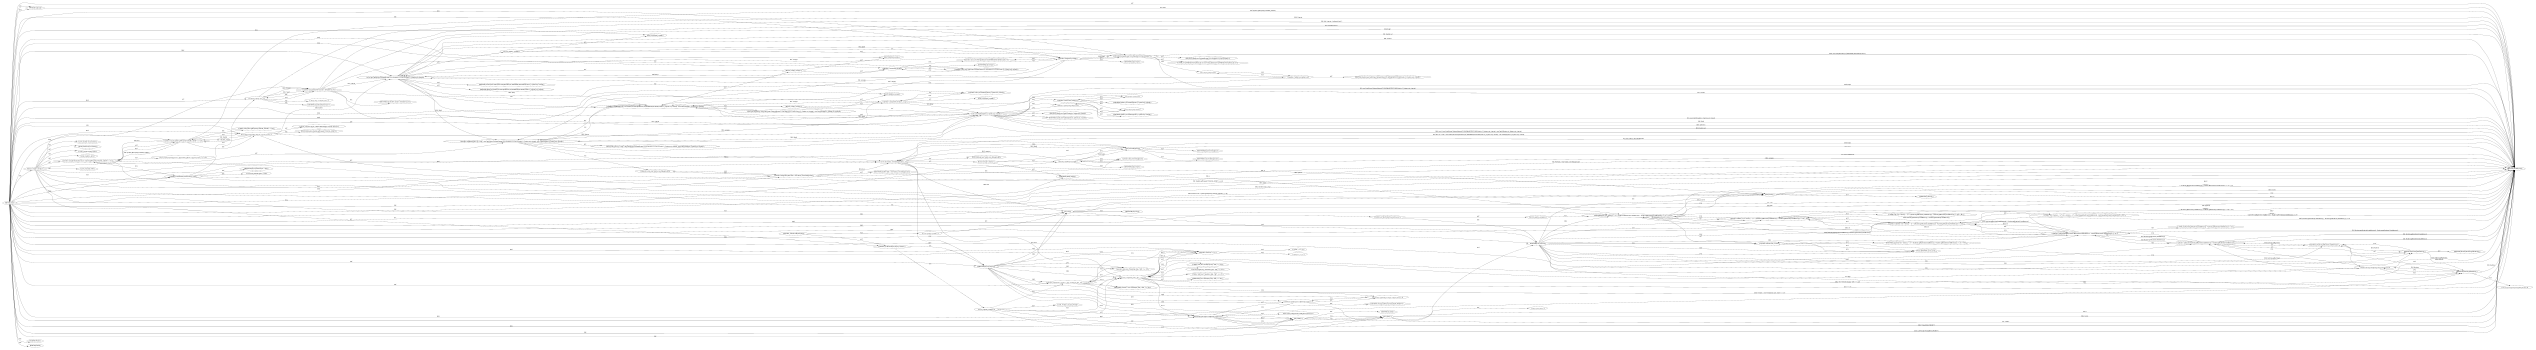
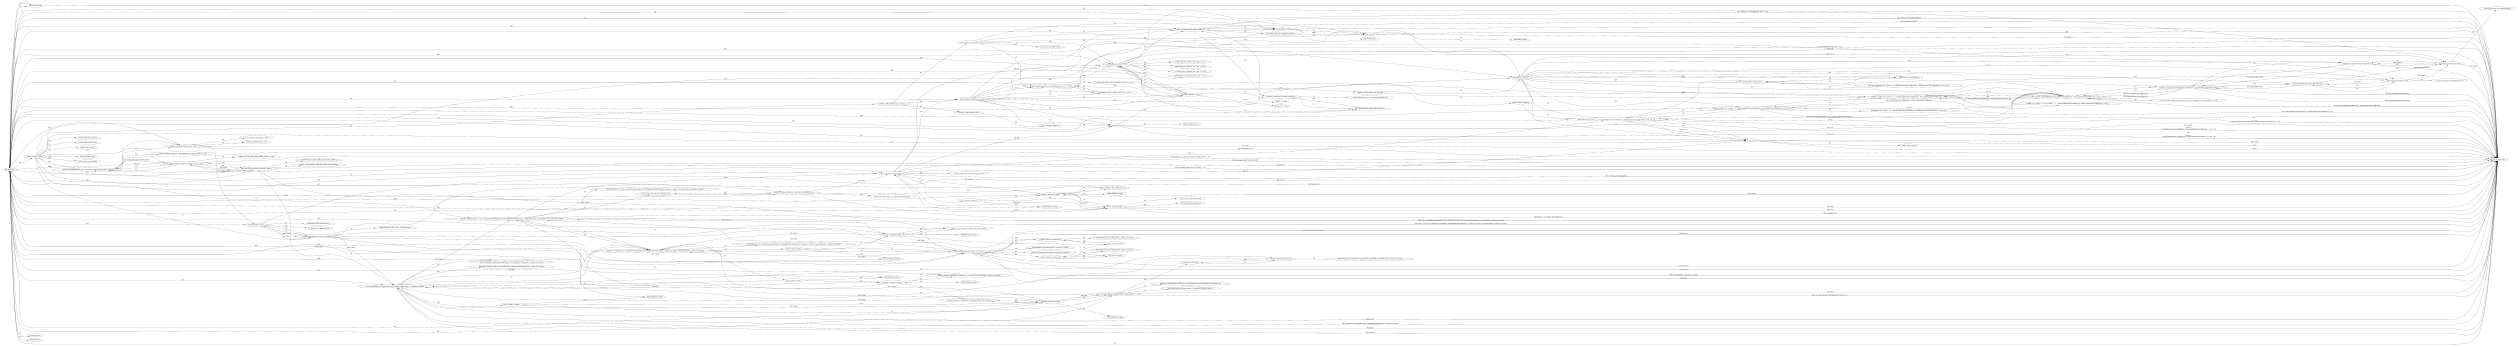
edge "(CONTROL_STRUCTURE,else,else)" -> "(CONTROL_STRUCTURE,if (async),if (async))": reversed
